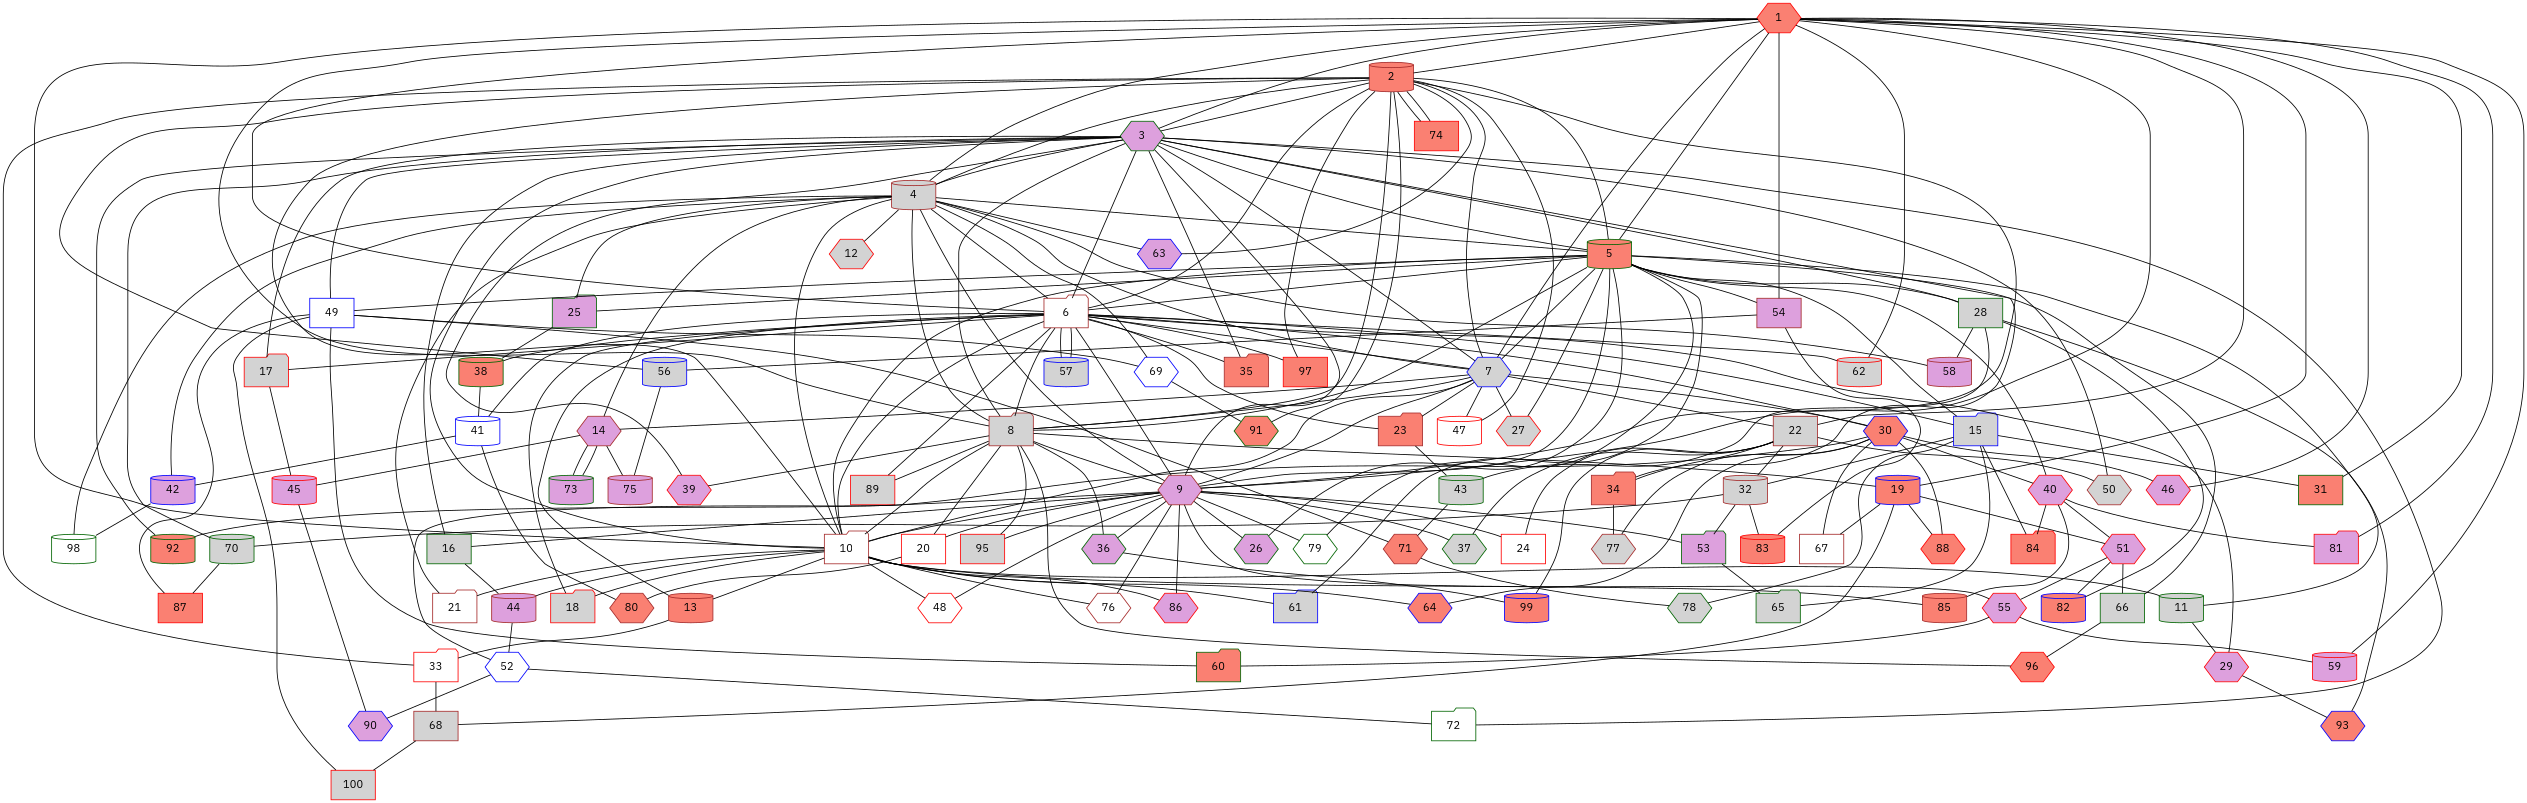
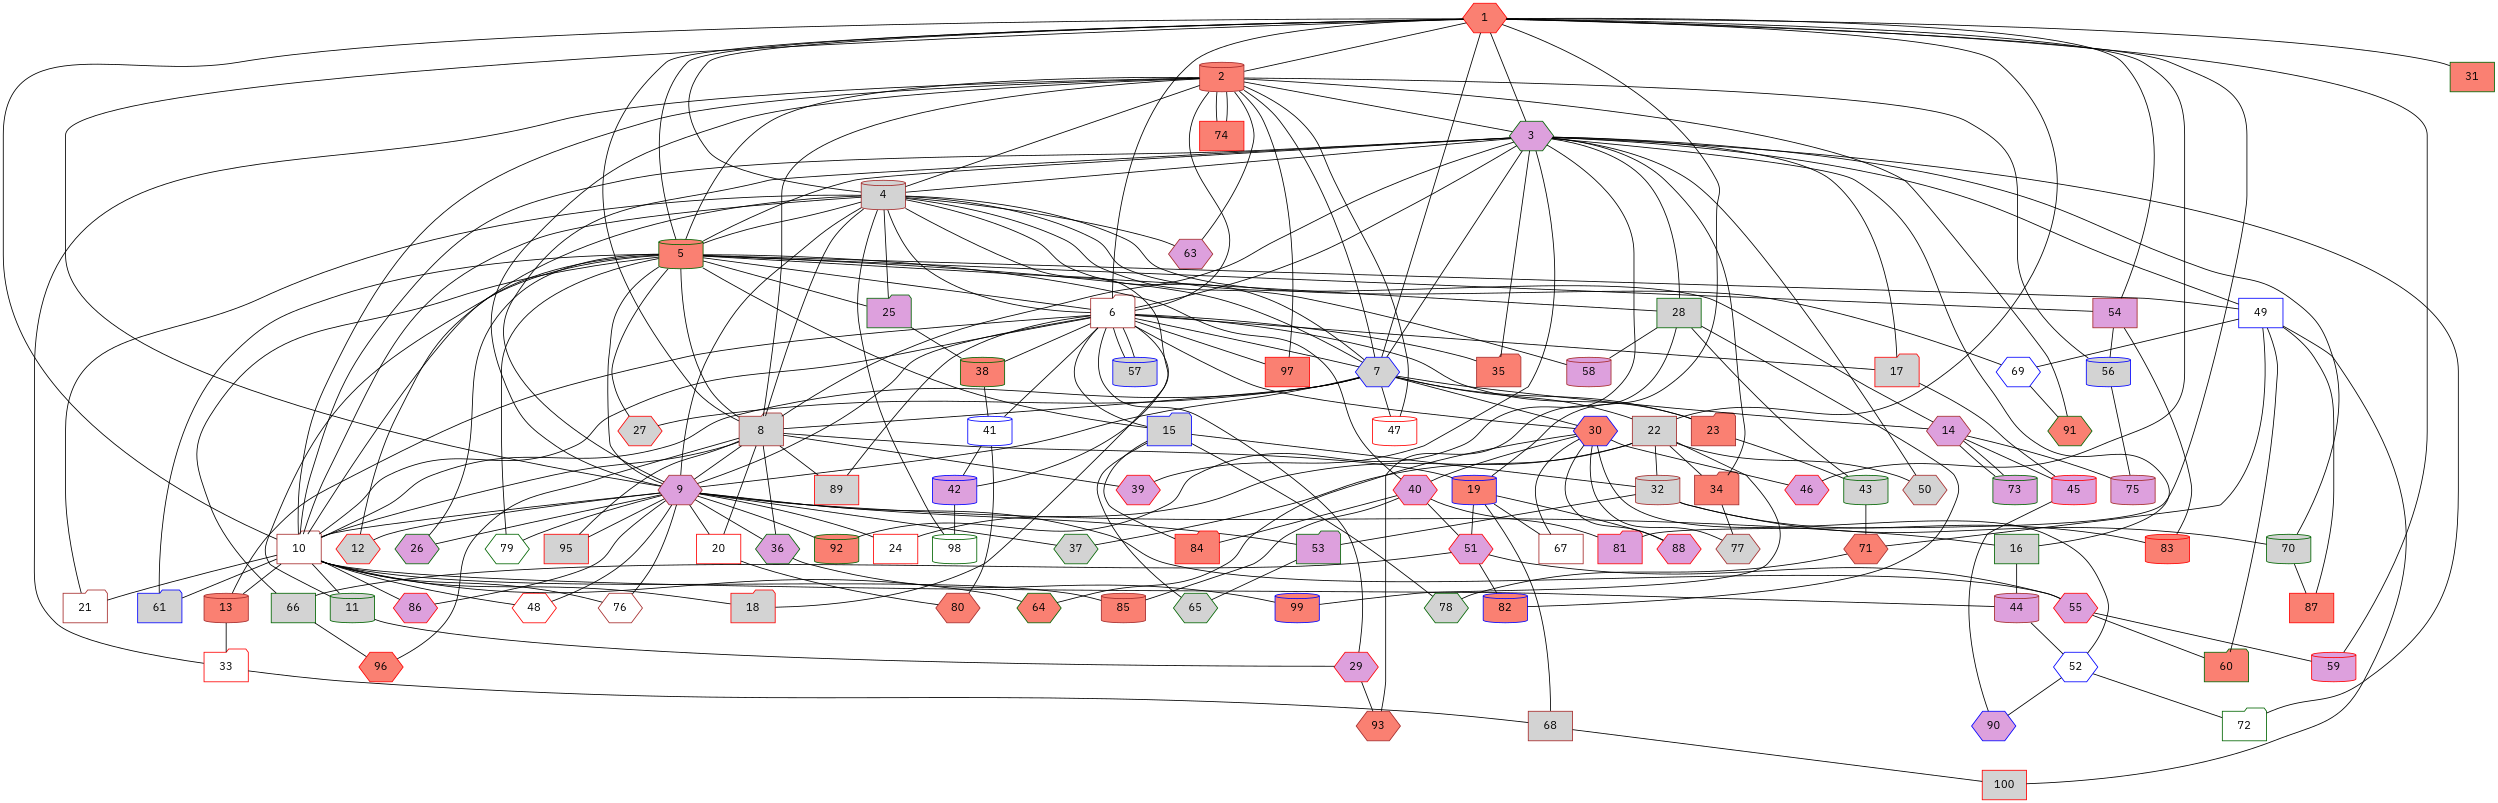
node "63": color blue -> brown
edge "6" -- "8": removed
node "62": removed
edge "15" -- "31": removed
edge "9" -- "12": added
node "88": fillcolor salmon -> plum
node "64": color blue -> darkgreen
node "65": shape folder -> hexagon
node "93": color blue -> brown
